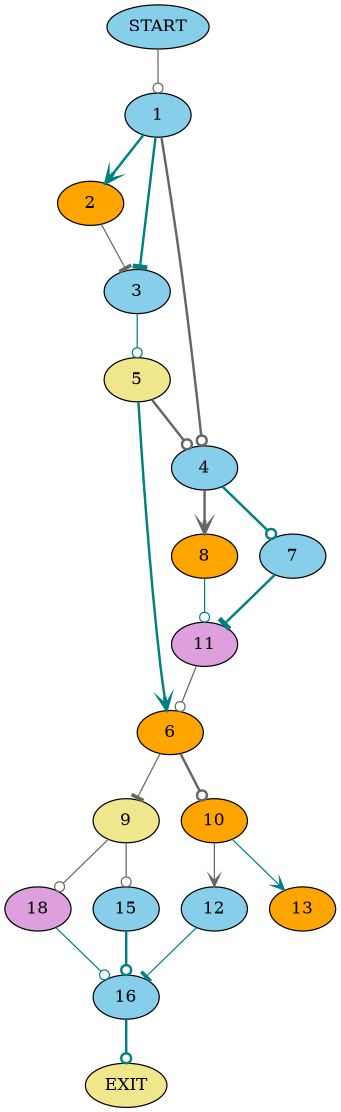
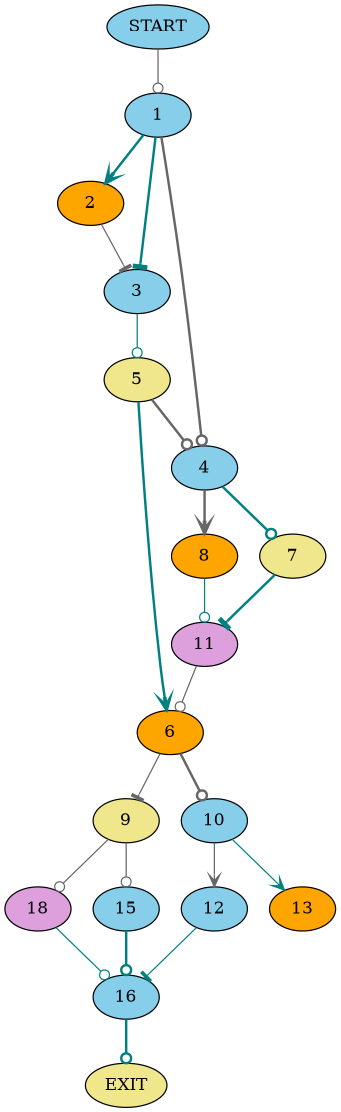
node "7": fillcolor skyblue -> khaki
node "10": fillcolor orange -> skyblue
